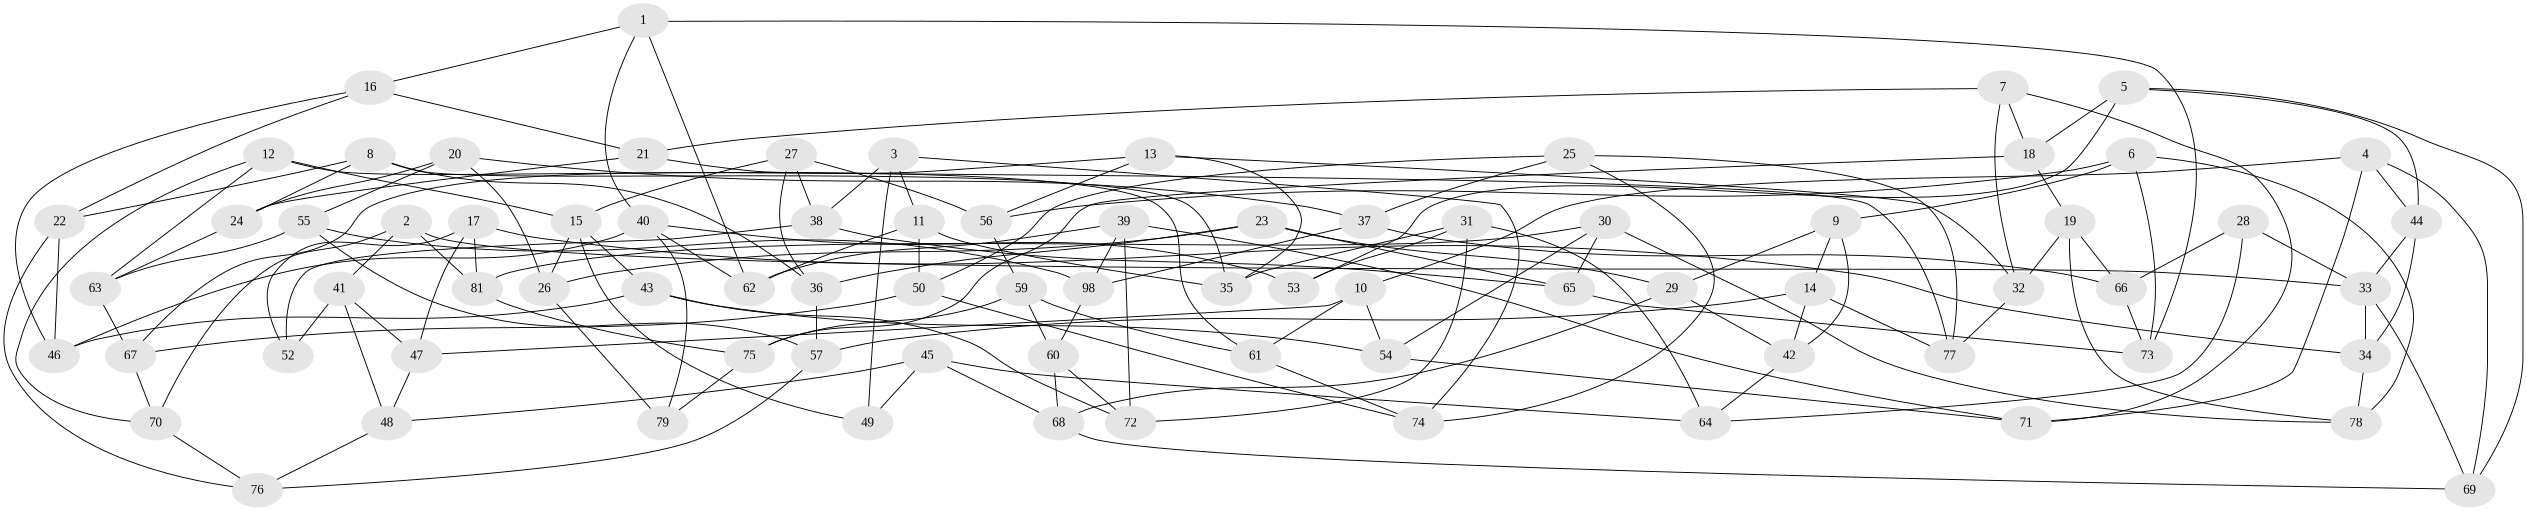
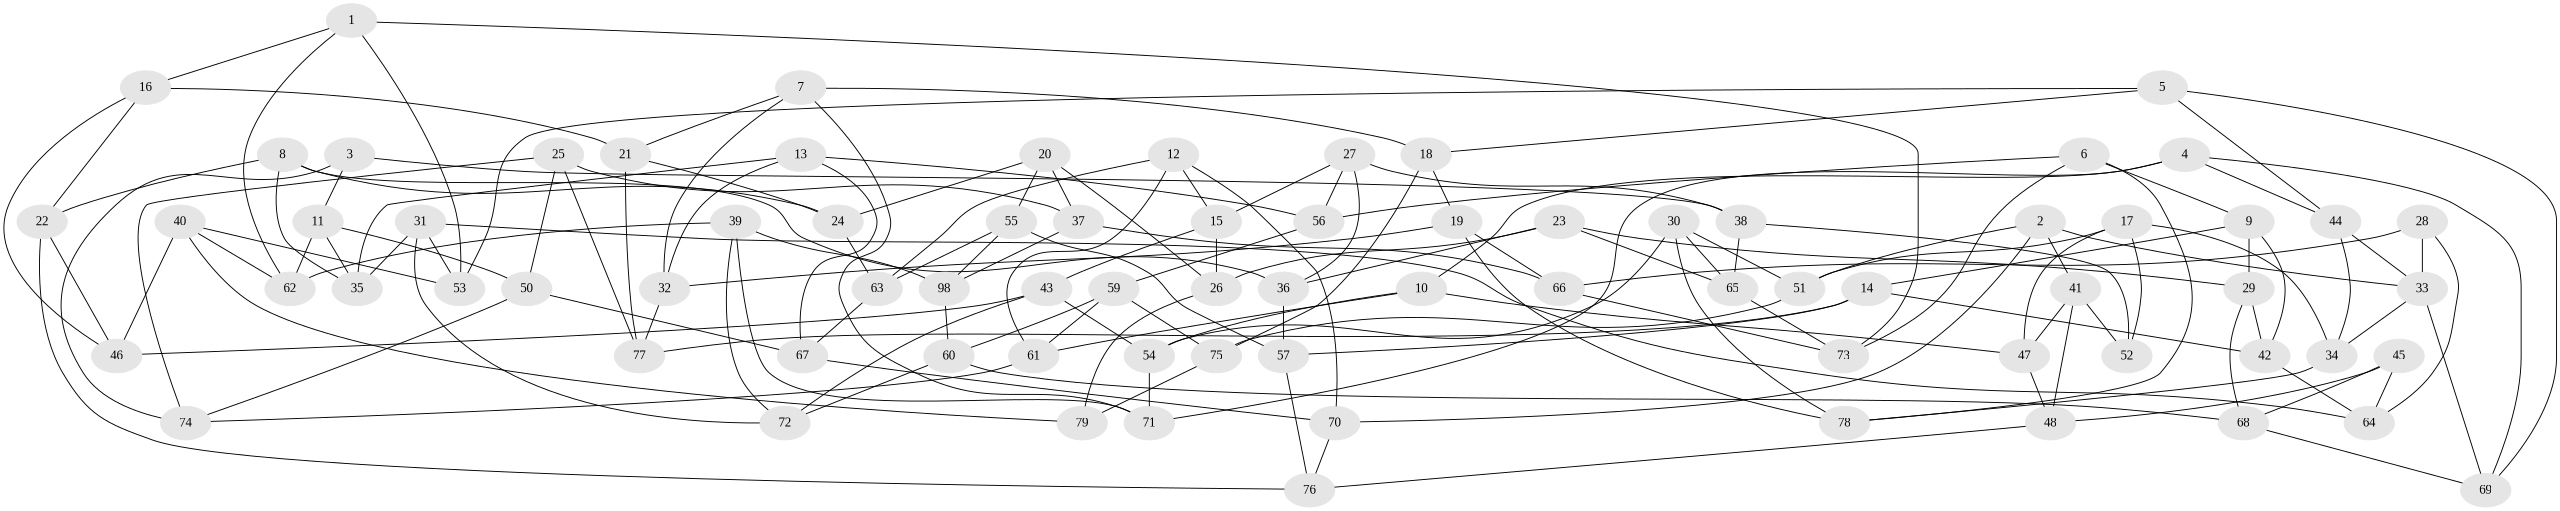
edge "1" -- "40": now "1" -- "53"
node "81": label "81" -> "51"
node "49": removed
